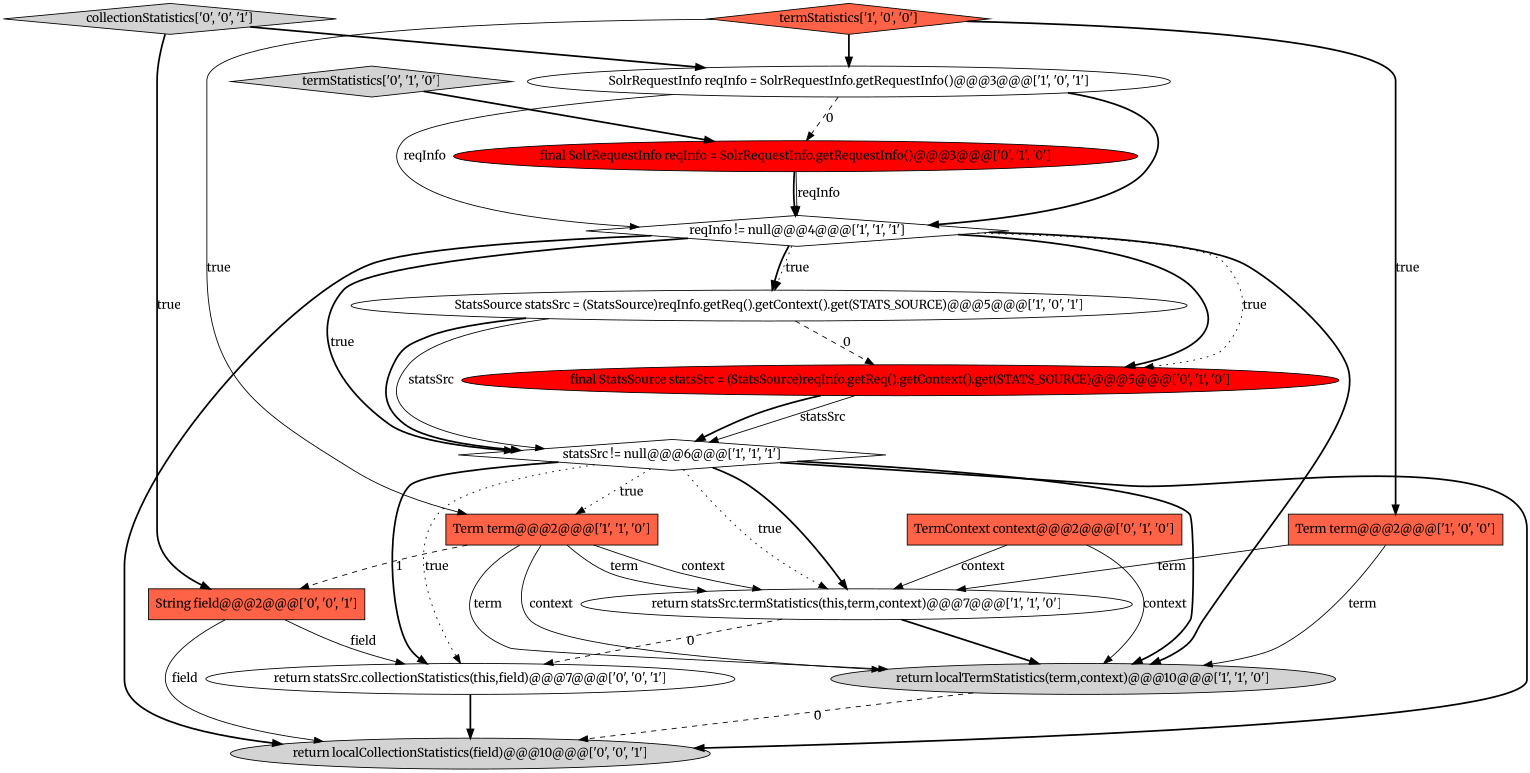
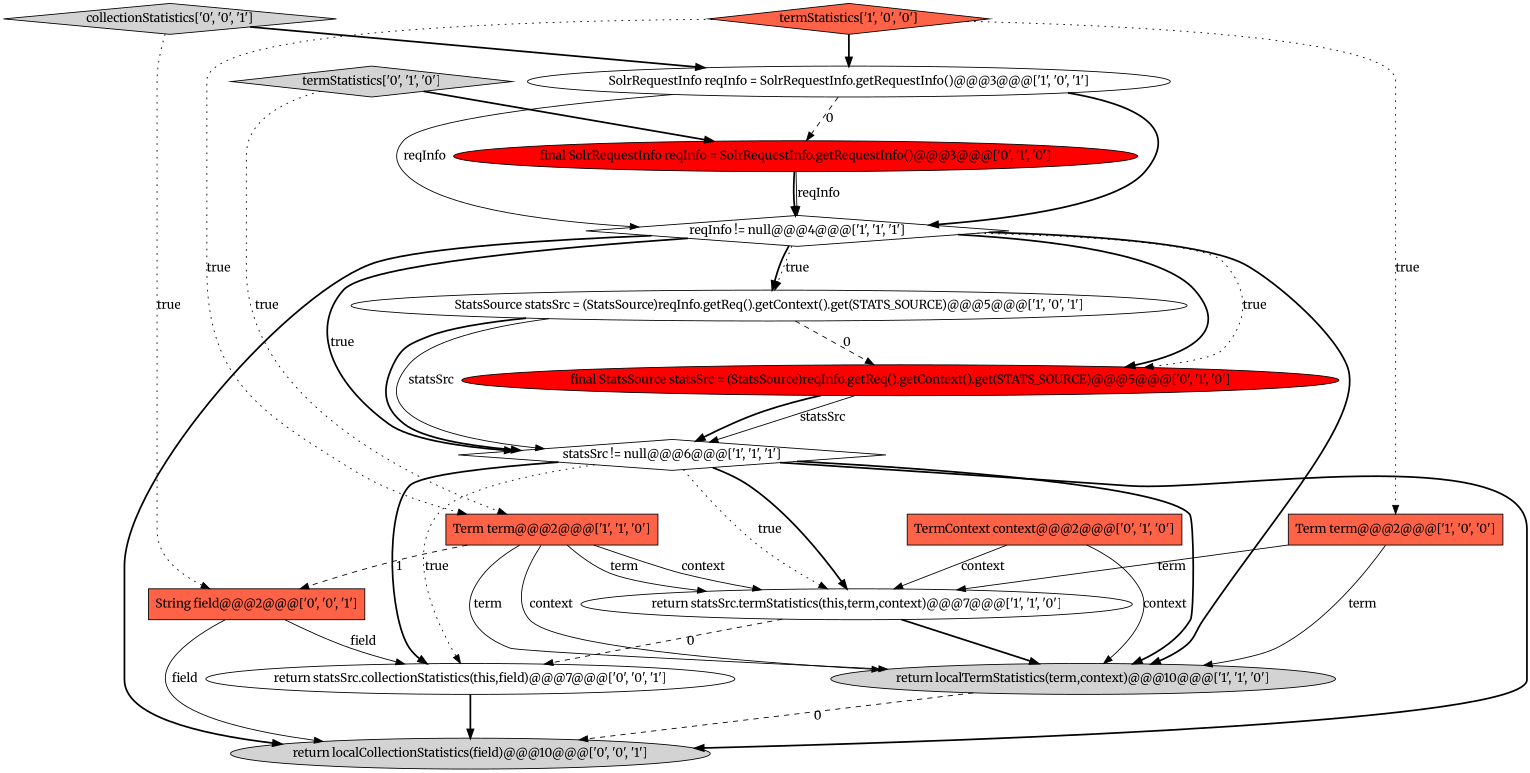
edge "termStatistics['1', '0', '0']" -> "Term term@@@2@@@['1', '0', '0']": style bold -> dotted
edge "termStatistics['1', '0', '0']" -> "Term term@@@2@@@['1', '1', '0']": style solid -> dotted
edge "collectionStatistics['0', '0', '1']" -> "String field@@@2@@@['0', '0', '1']": style bold -> dotted
edge "statsSrc != null@@@6@@@['1', '1', '1']" -> "Term term@@@2@@@['1', '1', '0']": now "termStatistics['0', '1', '0']" -> "Term term@@@2@@@['1', '1', '0']"
